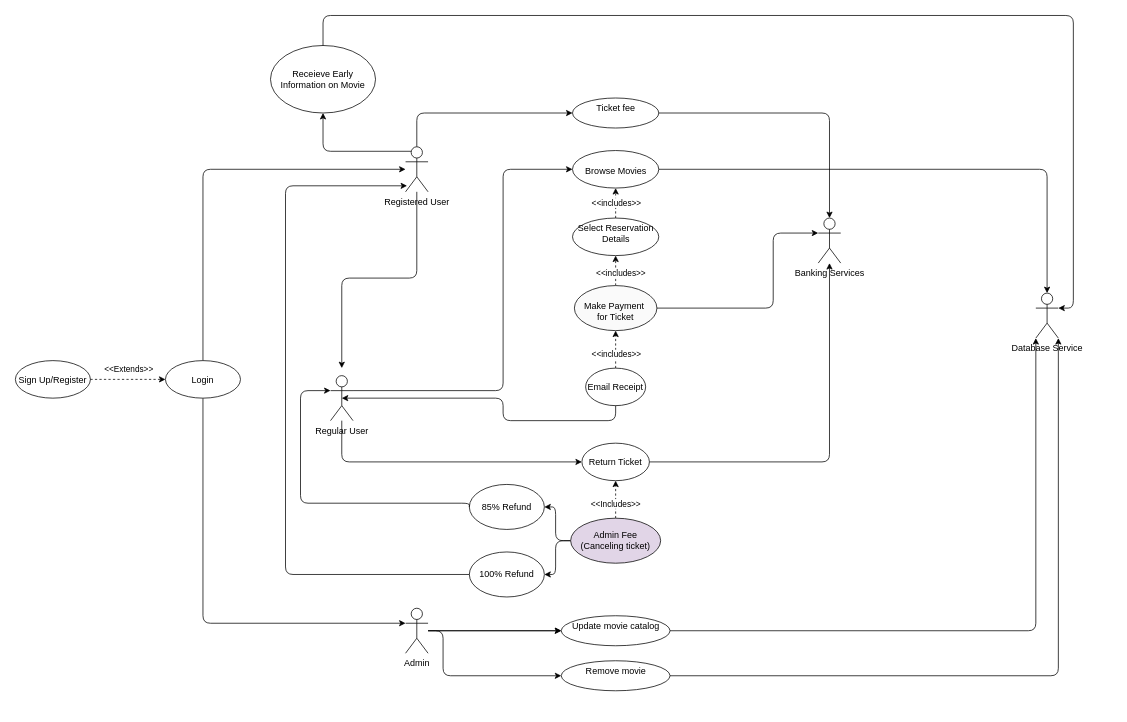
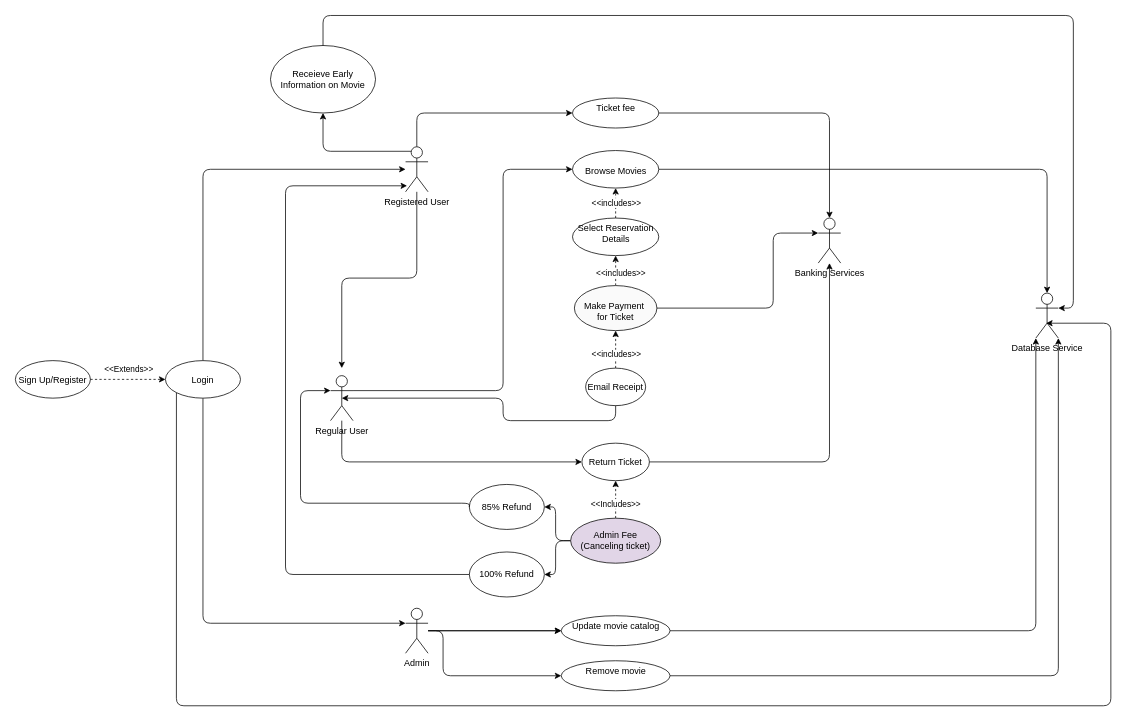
edge "Login" -> "Database Service": added
